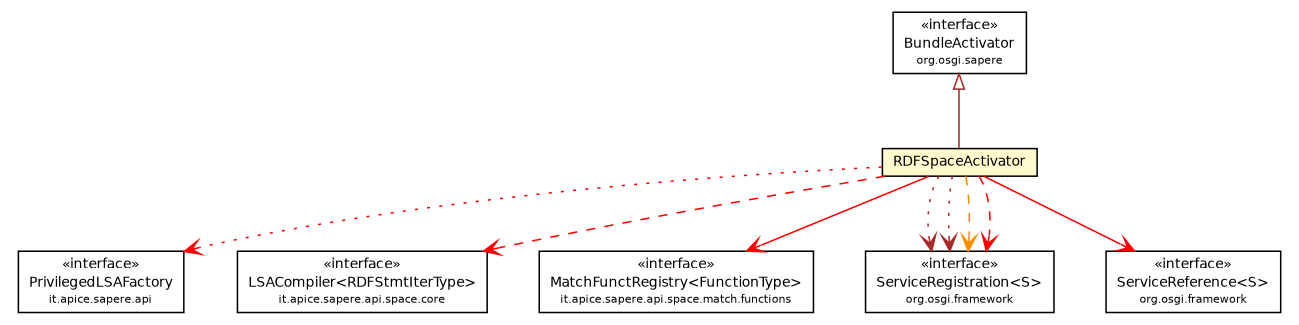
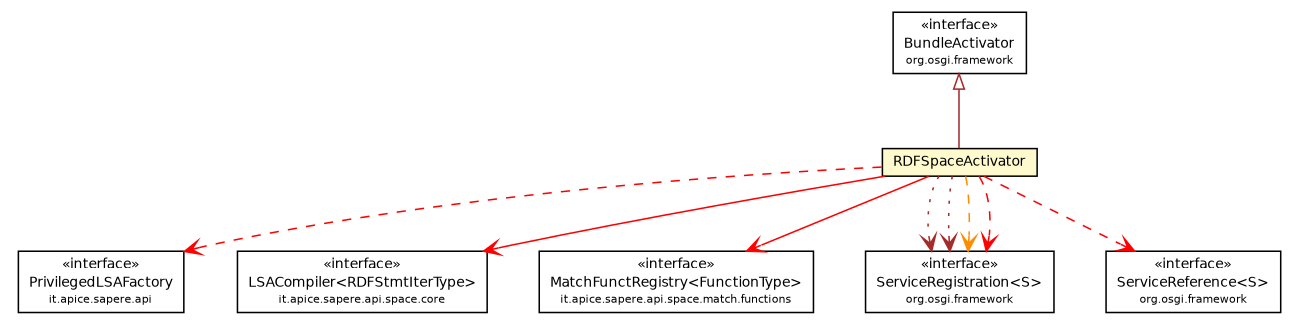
node "BundleActivator": text "org.osgi.sapere" -> "org.osgi.framework"
edge "RDFSpaceActivator" -> "PrivilegedLSAFactory": style dotted -> dashed
edge "RDFSpaceActivator" -> "LSACompiler<RDFStmtIterType>": style dashed -> solid
edge "RDFSpaceActivator" -> "ServiceReference<S>": style solid -> dashed
